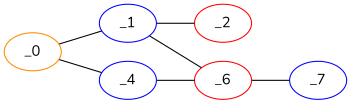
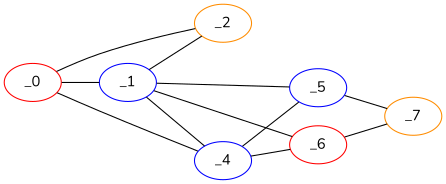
node "_2": color red -> darkorange
edge "_2" -- "_0": added
node "_0": color darkorange -> red
node "_7": color blue -> darkorange
node "_5": added
edge "_1" -- "_4": added
